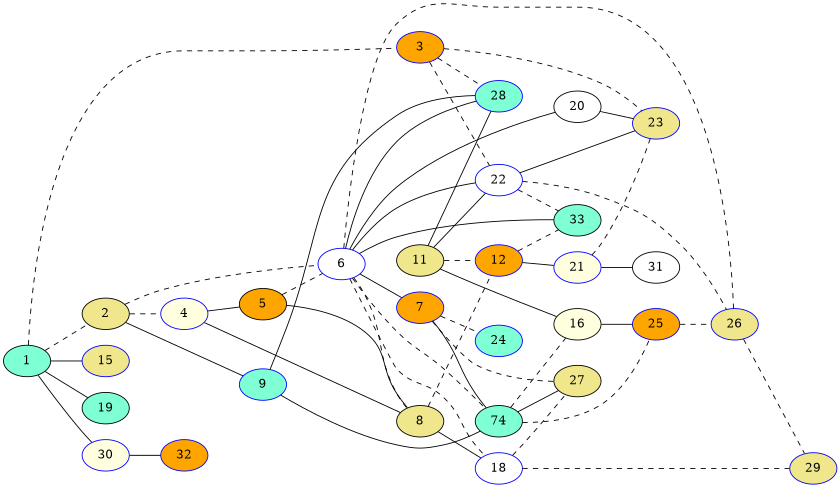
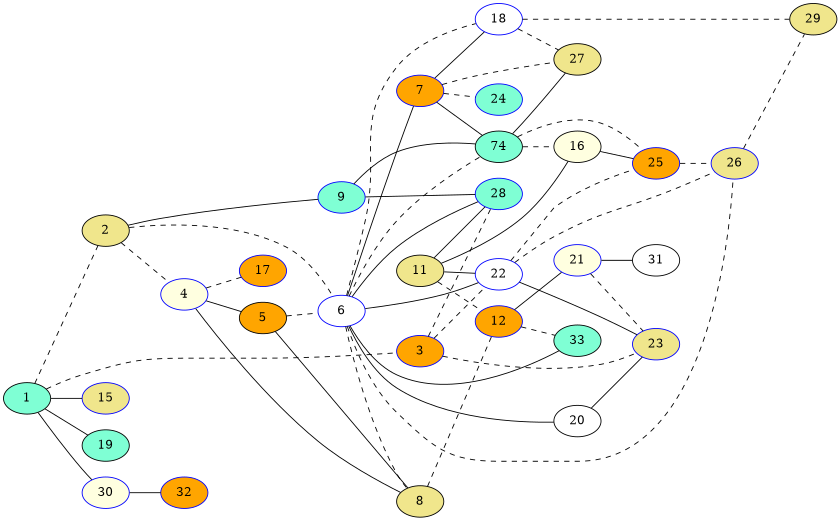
edge "22" -- "33": now "22" -- "25"
node "17": added
edge "8" -- "18": now "7" -- "18"
node "29": color blue -> black
